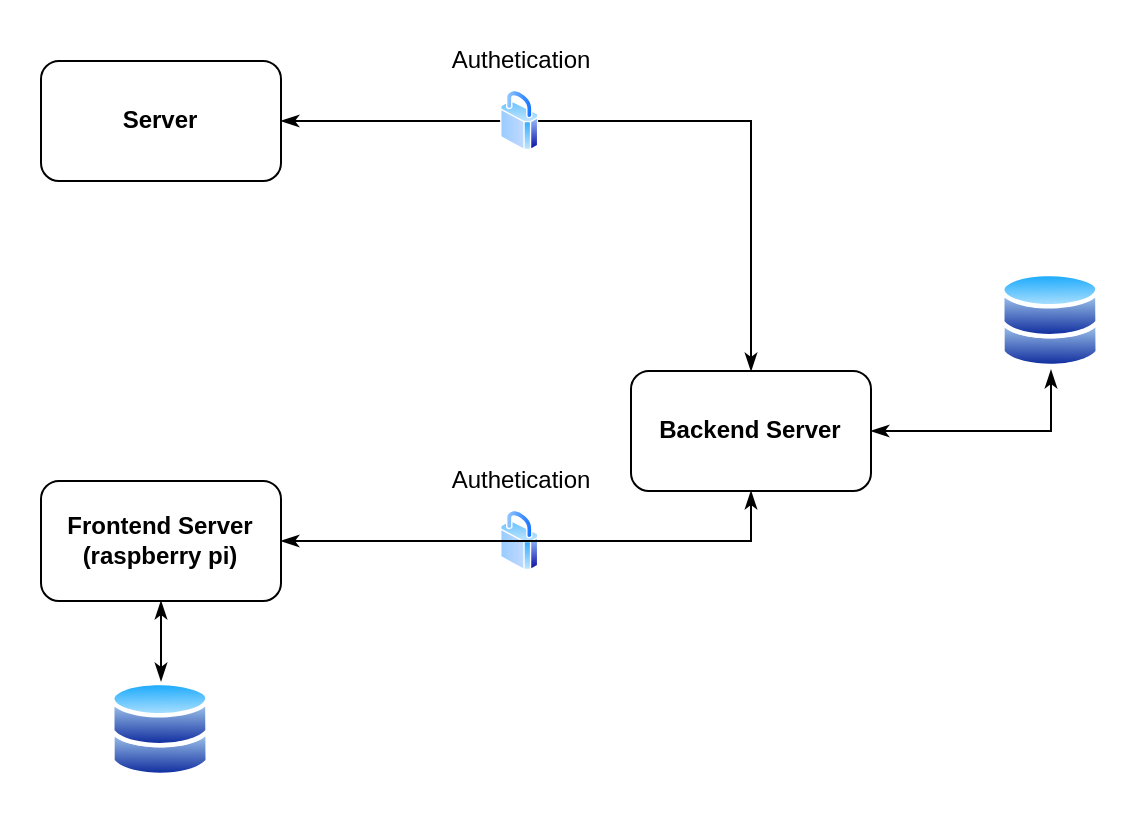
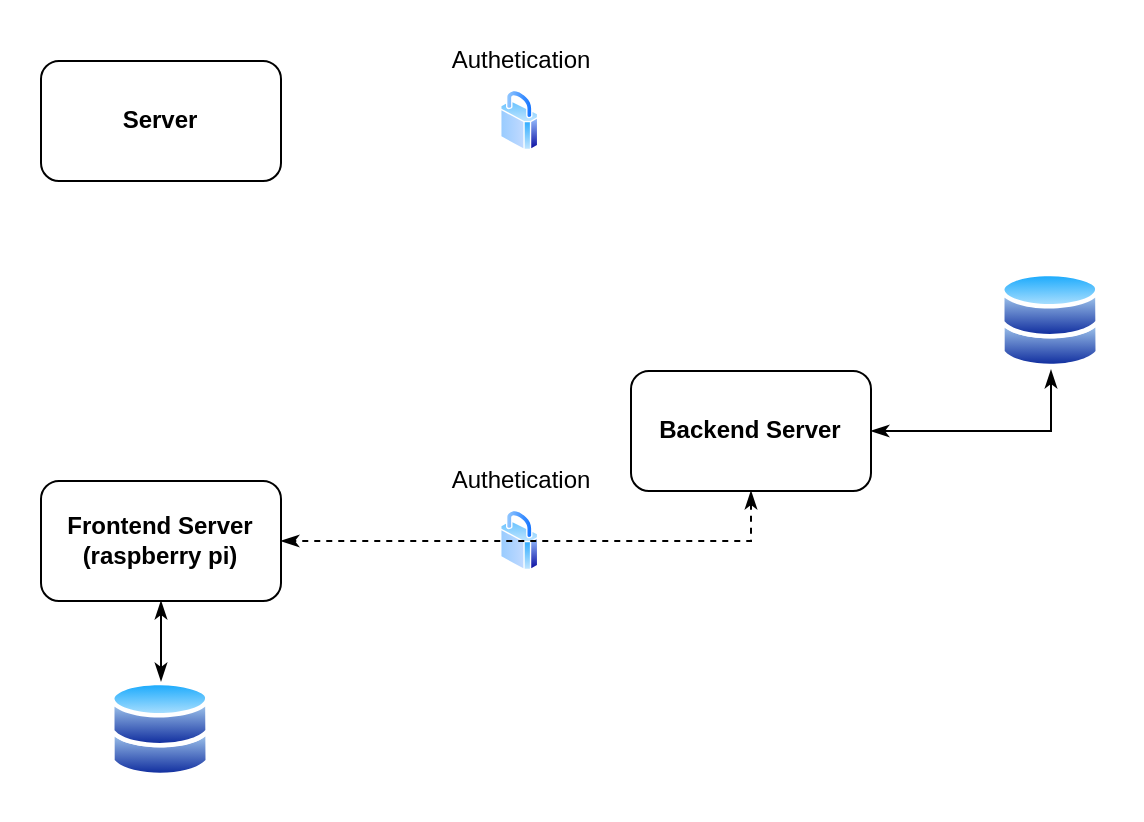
edge "Server" -- "Backend Server": removed
edge "Backend Server" -- "Frontend Server (raspberry pi)": style solid -> dashed
